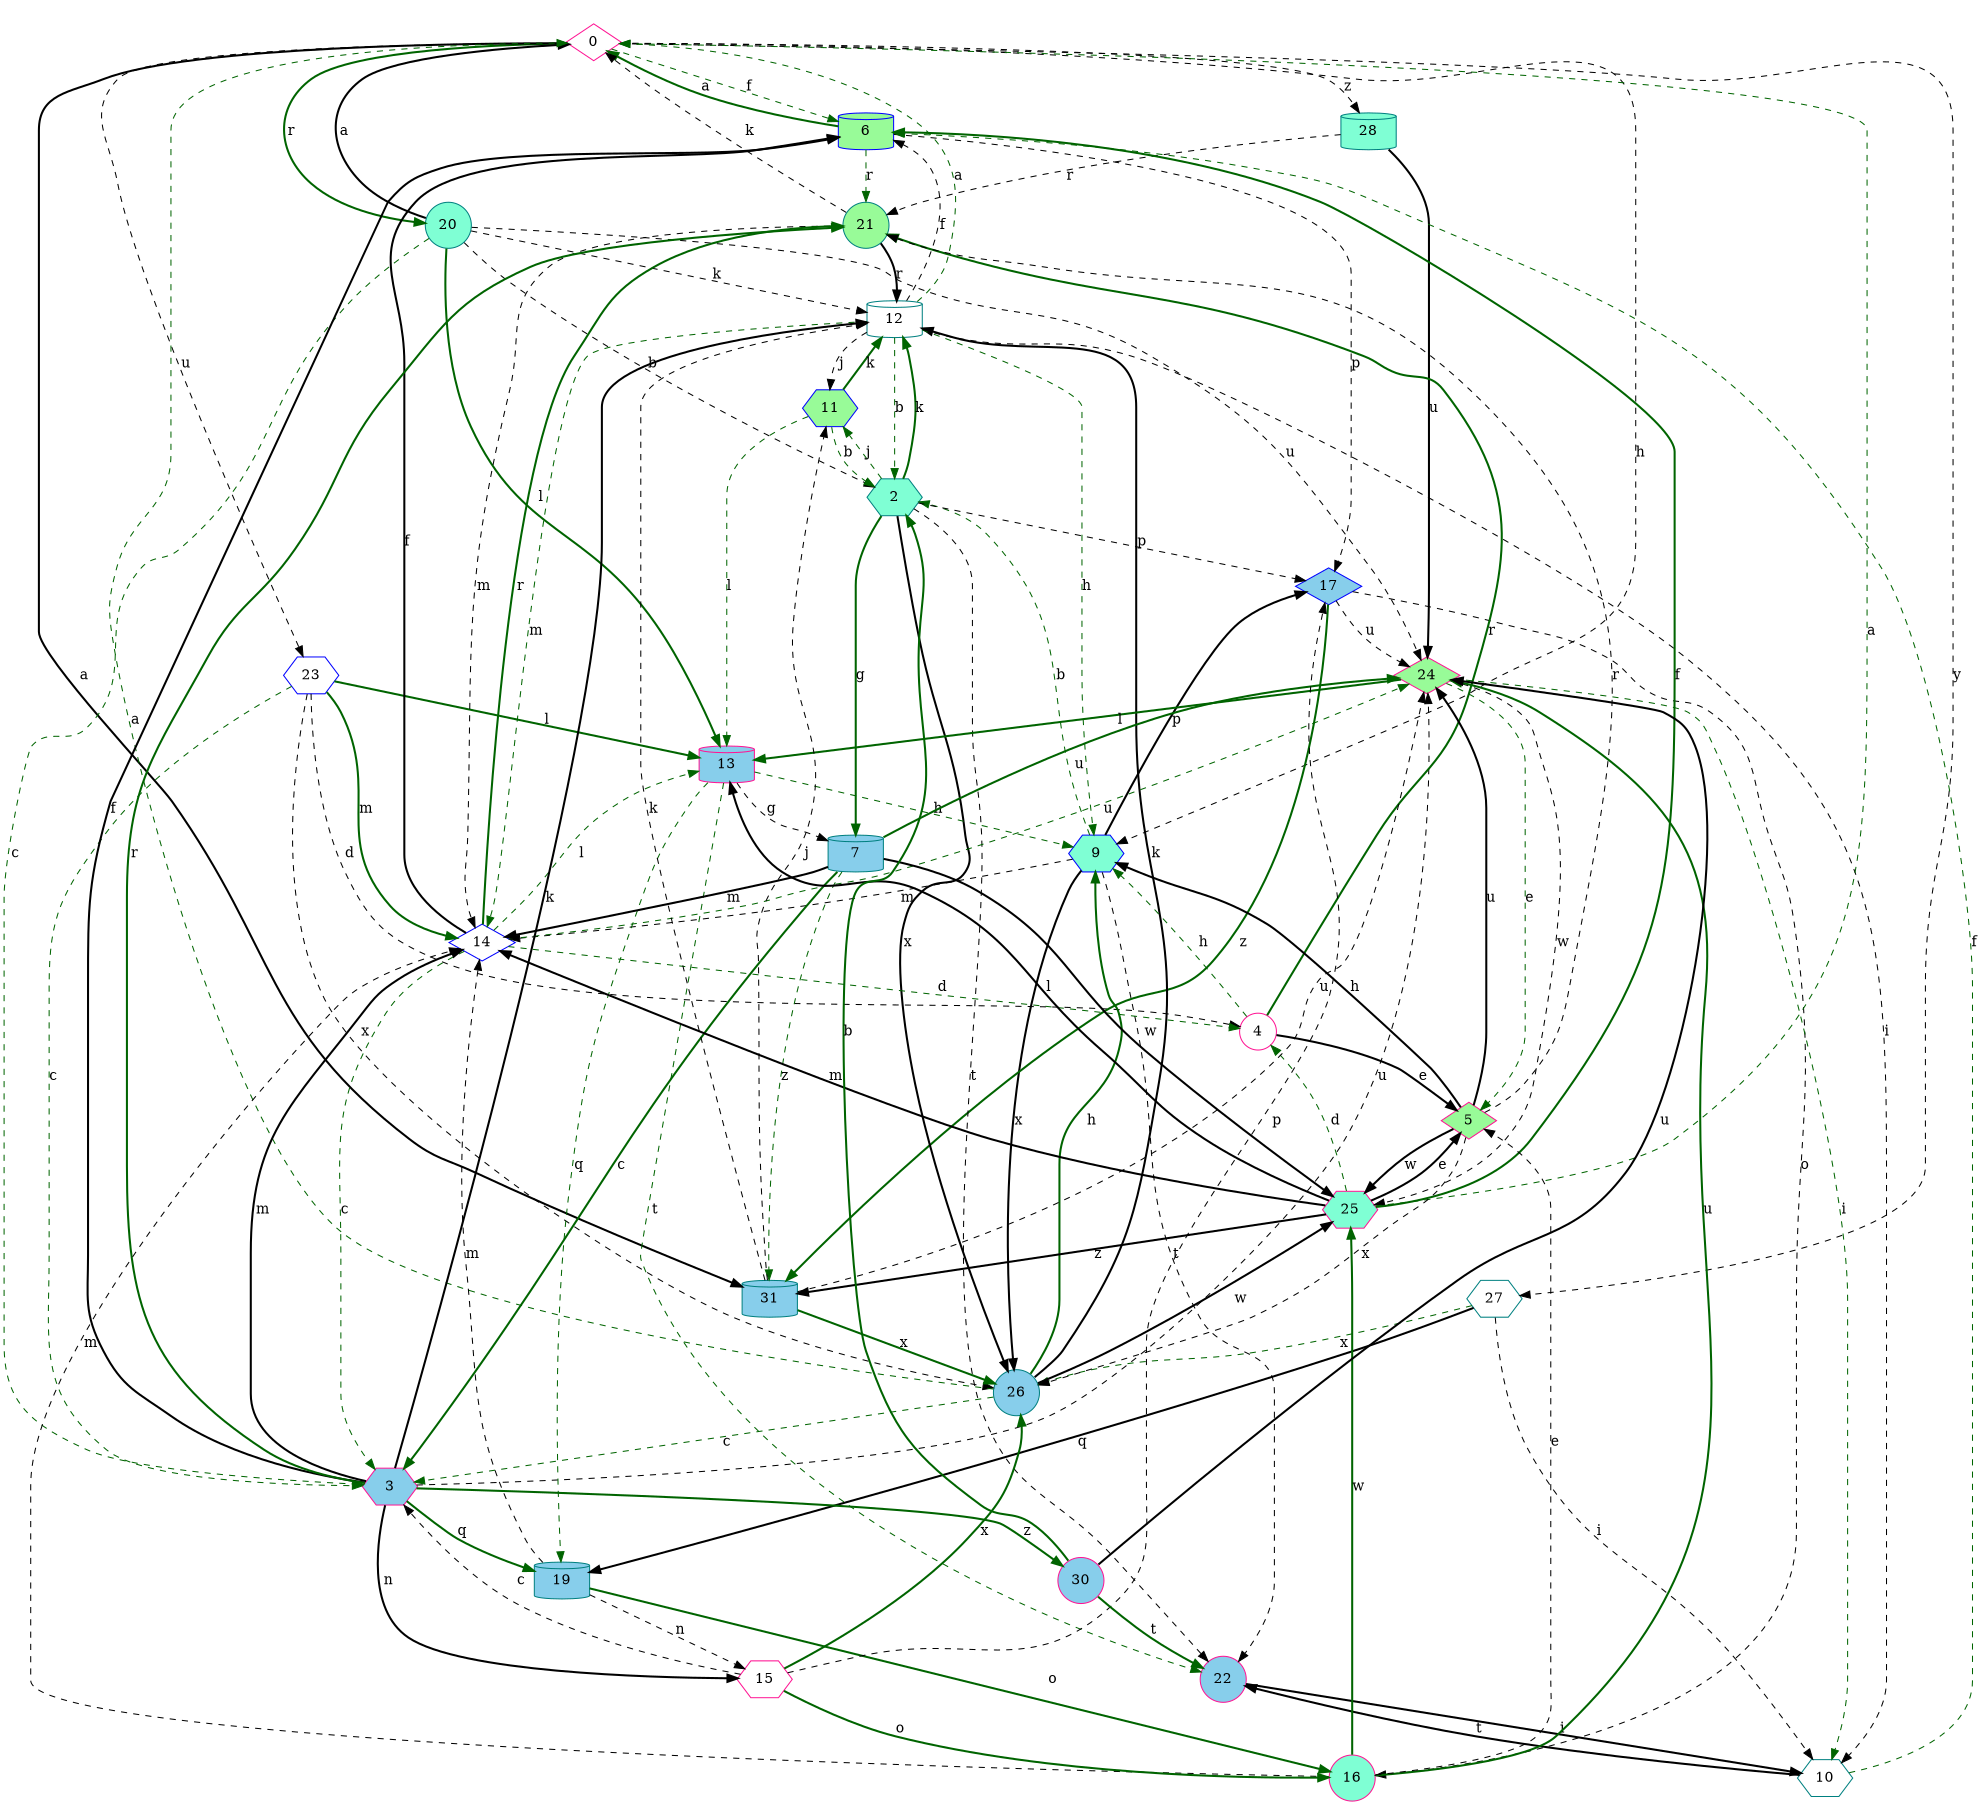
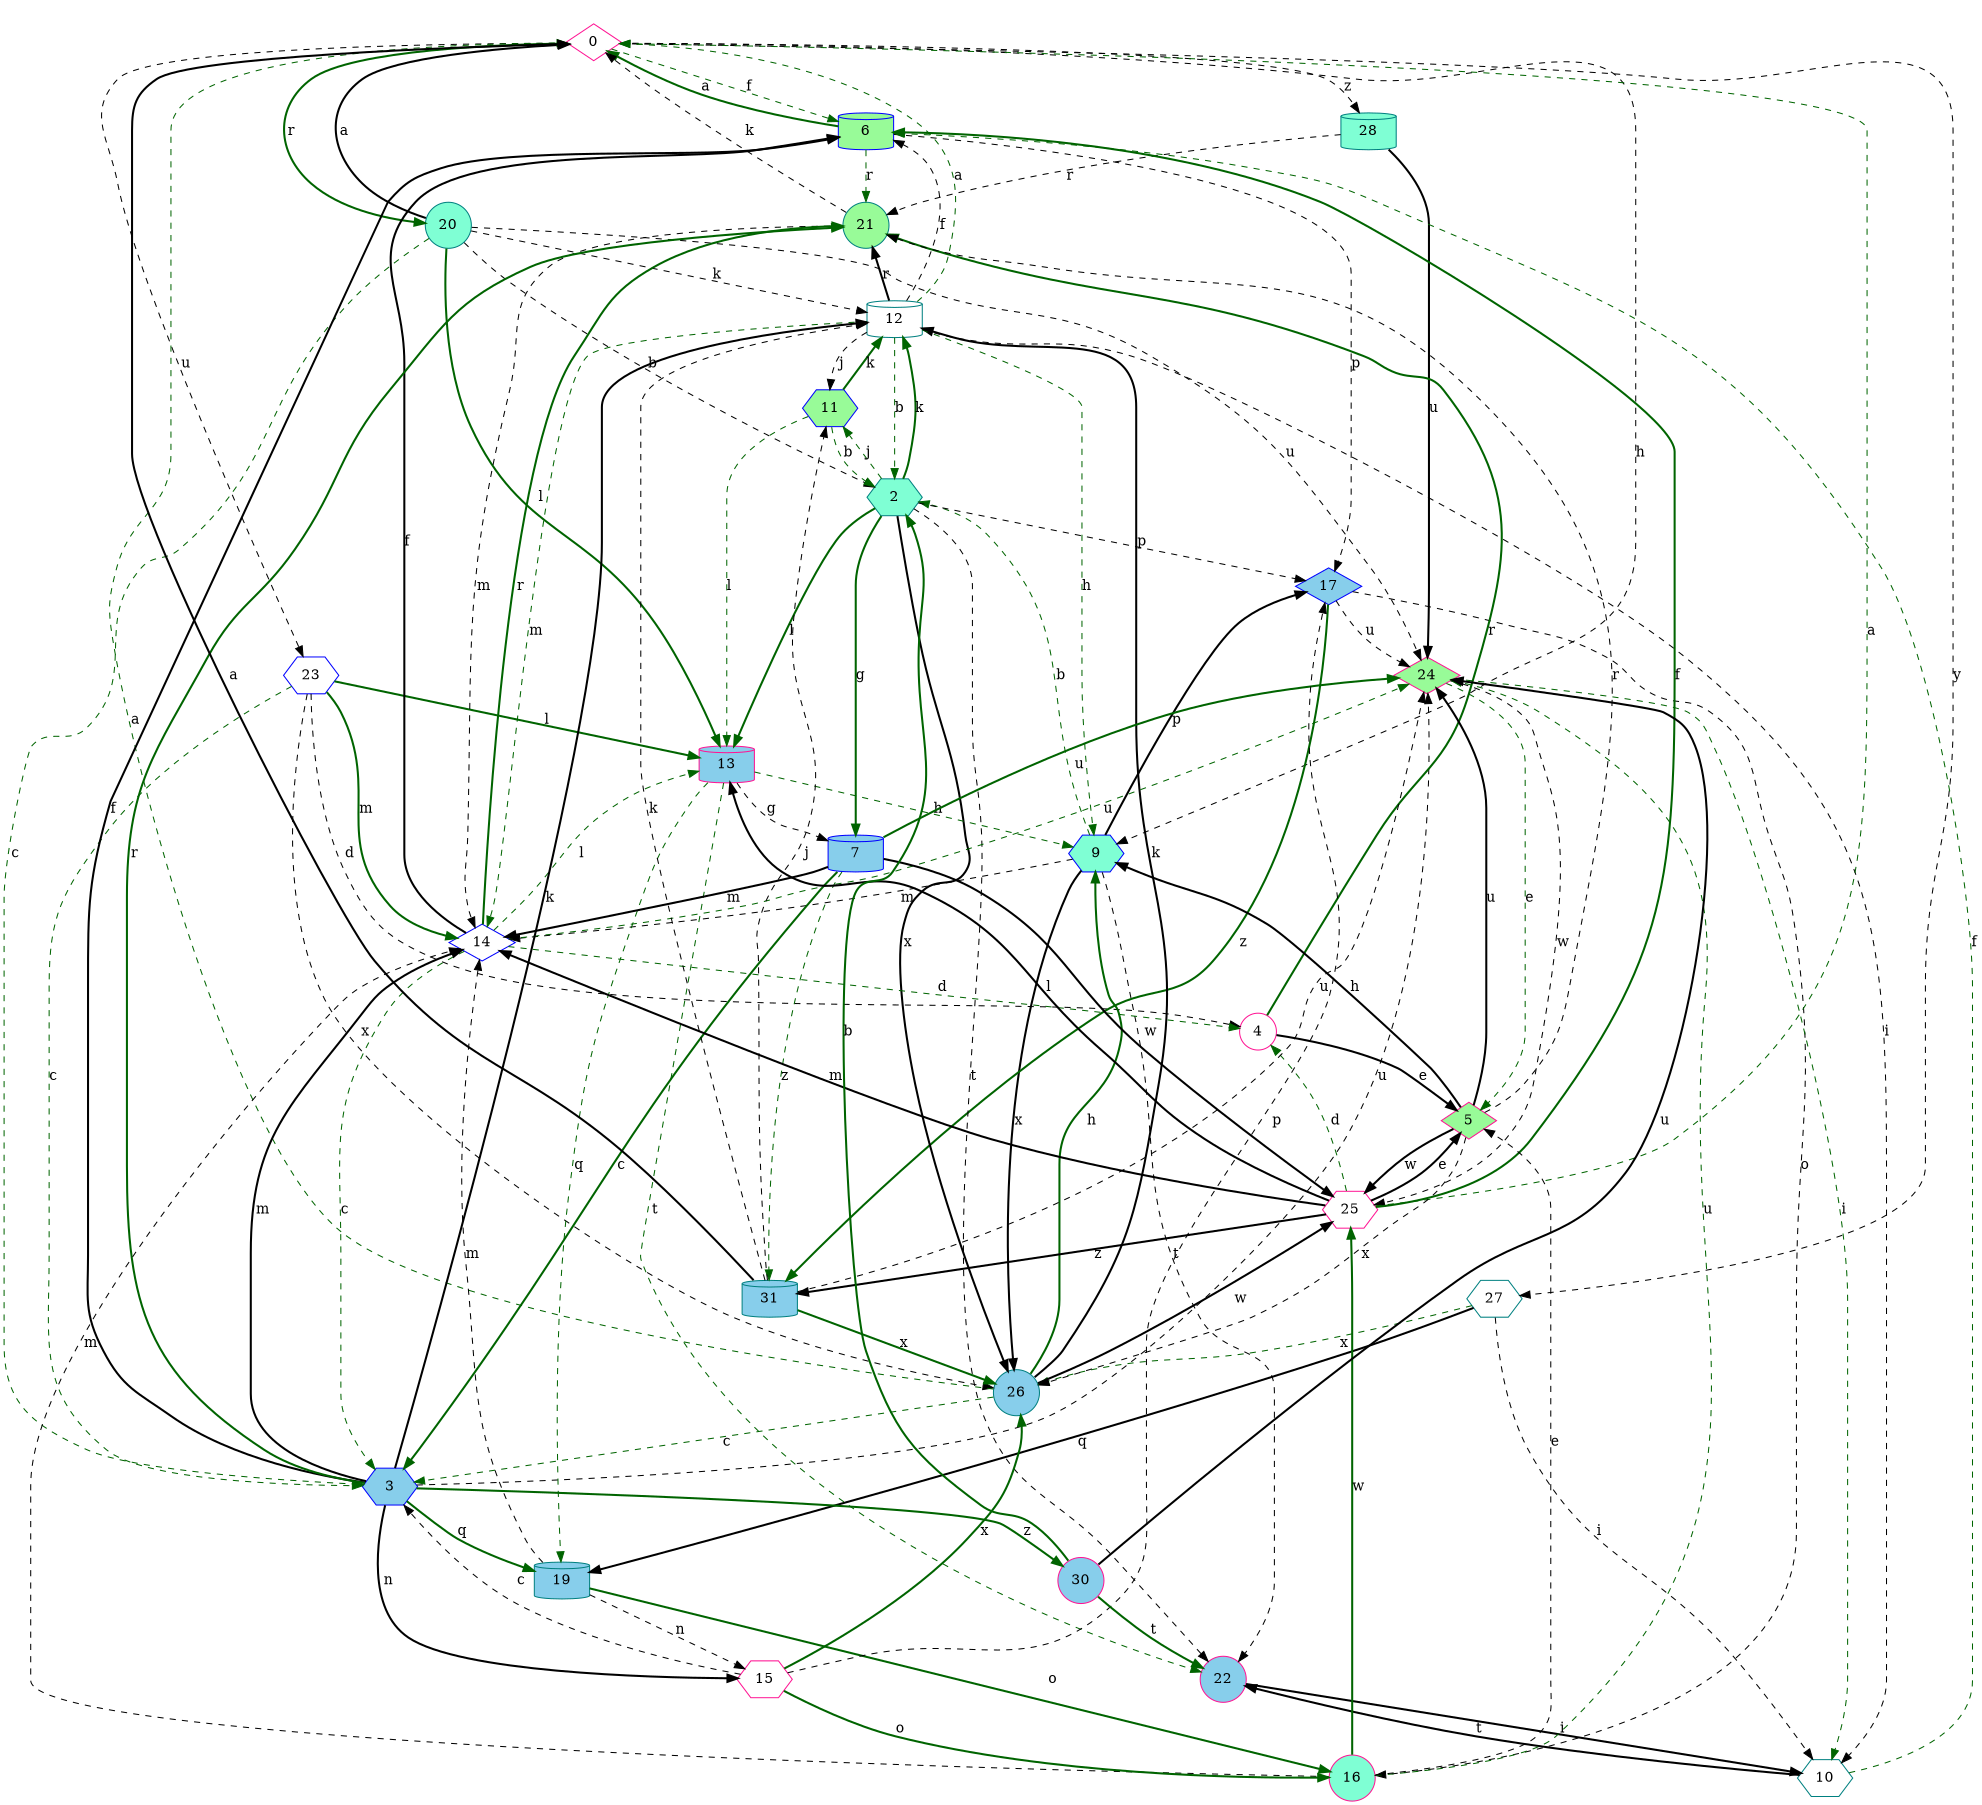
edge "21" -> "12": reversed
edge "0" -> "31": reversed
edge "24" -> "13": now "2" -> "13"
node "7": color teal -> blue
edge "4" -> "9": removed, label "h"
node "25": fillcolor aquamarine -> white
edge "16" -> "24": style bold -> dashed
node "3": color deeppink -> blue
